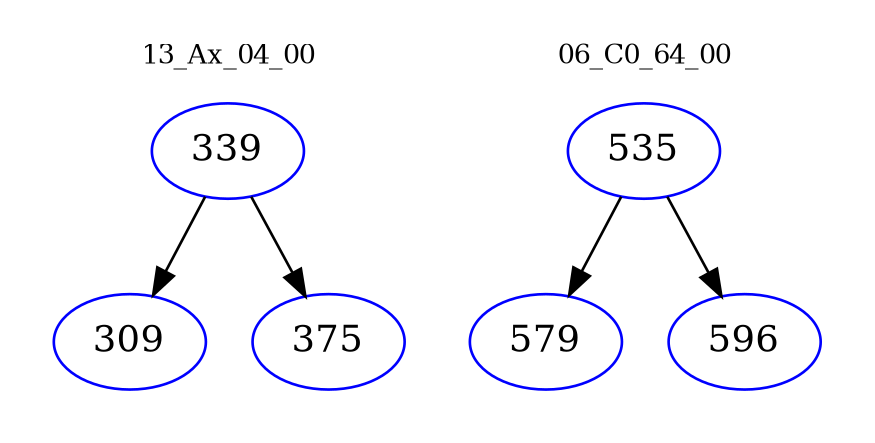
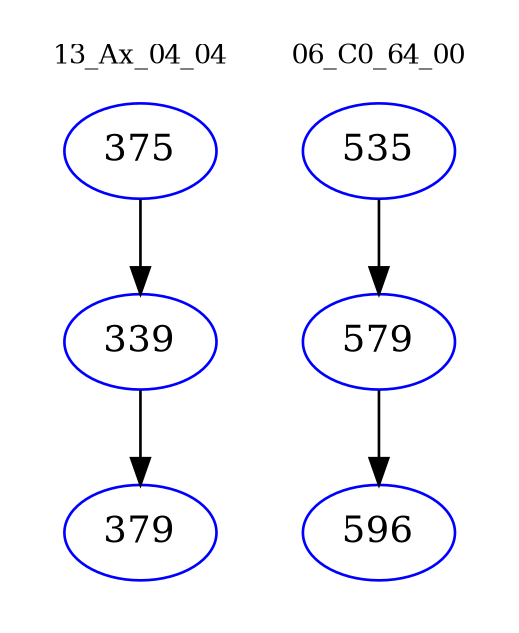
cluster "13_Ax_04_00": label "13_Ax_04_00" -> "13_Ax_04_04"
edge "339" -> "375": reversed
edge "535" -> "596": now "579" -> "596"
node "309": label "309" -> "379"
